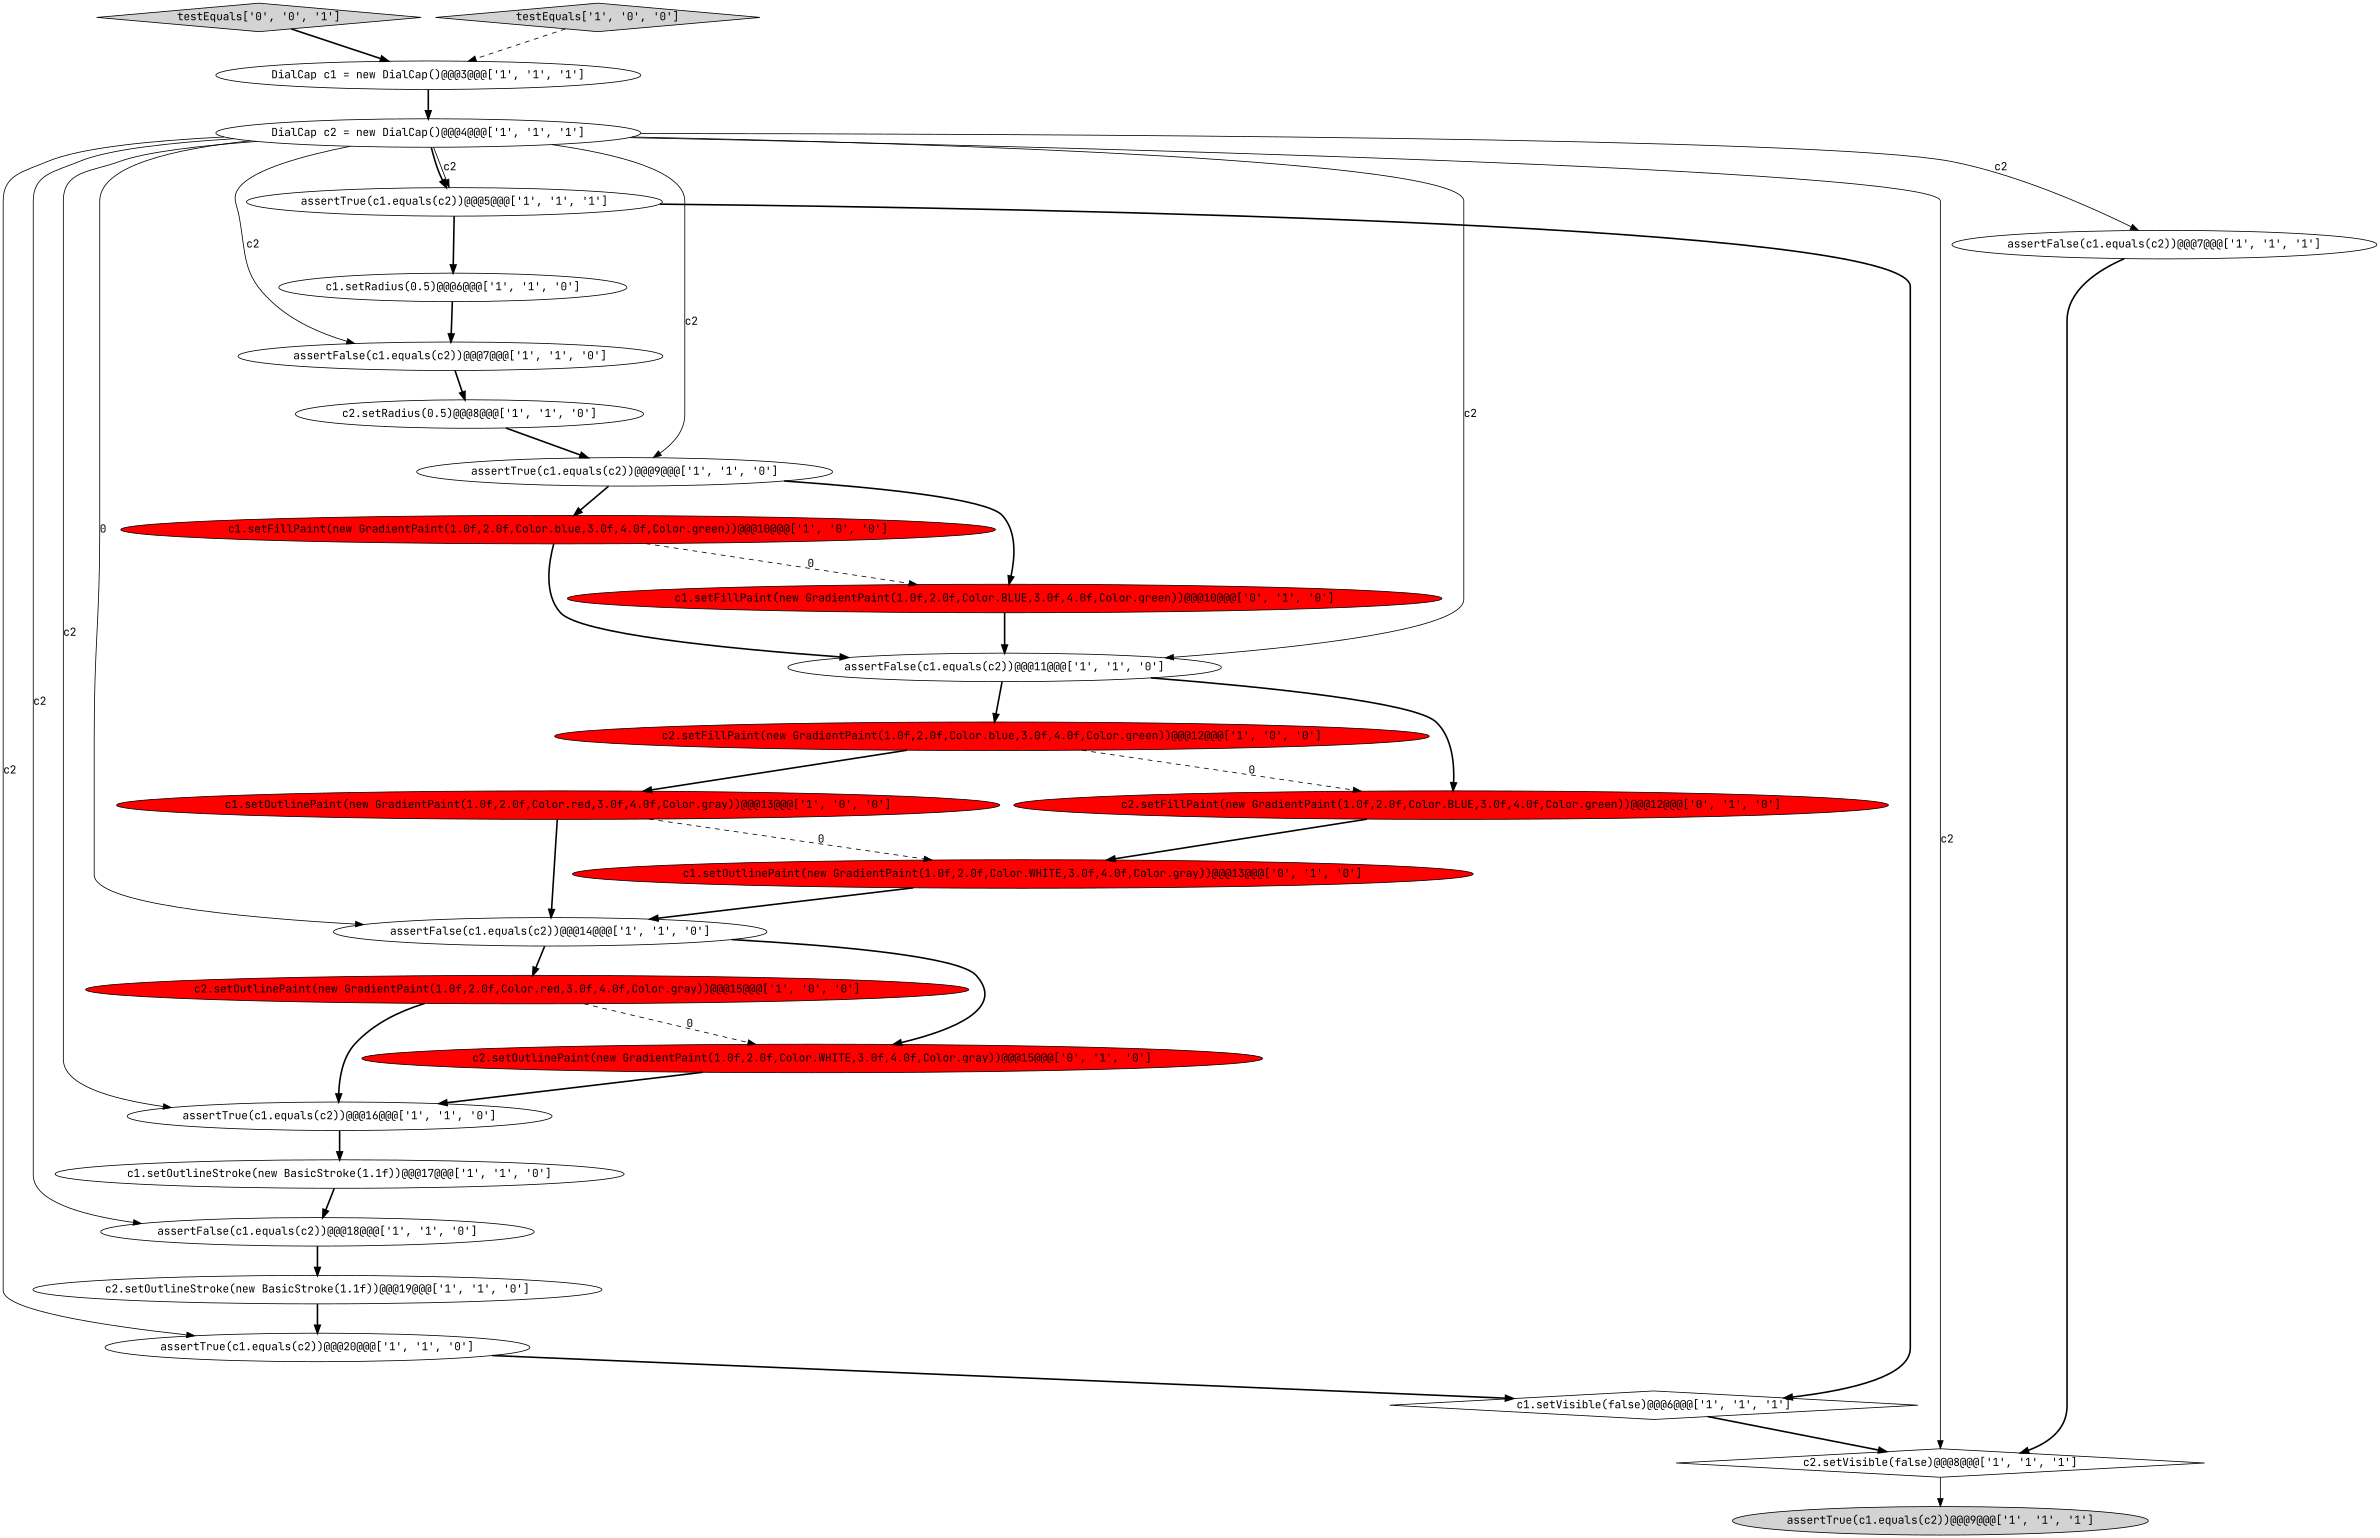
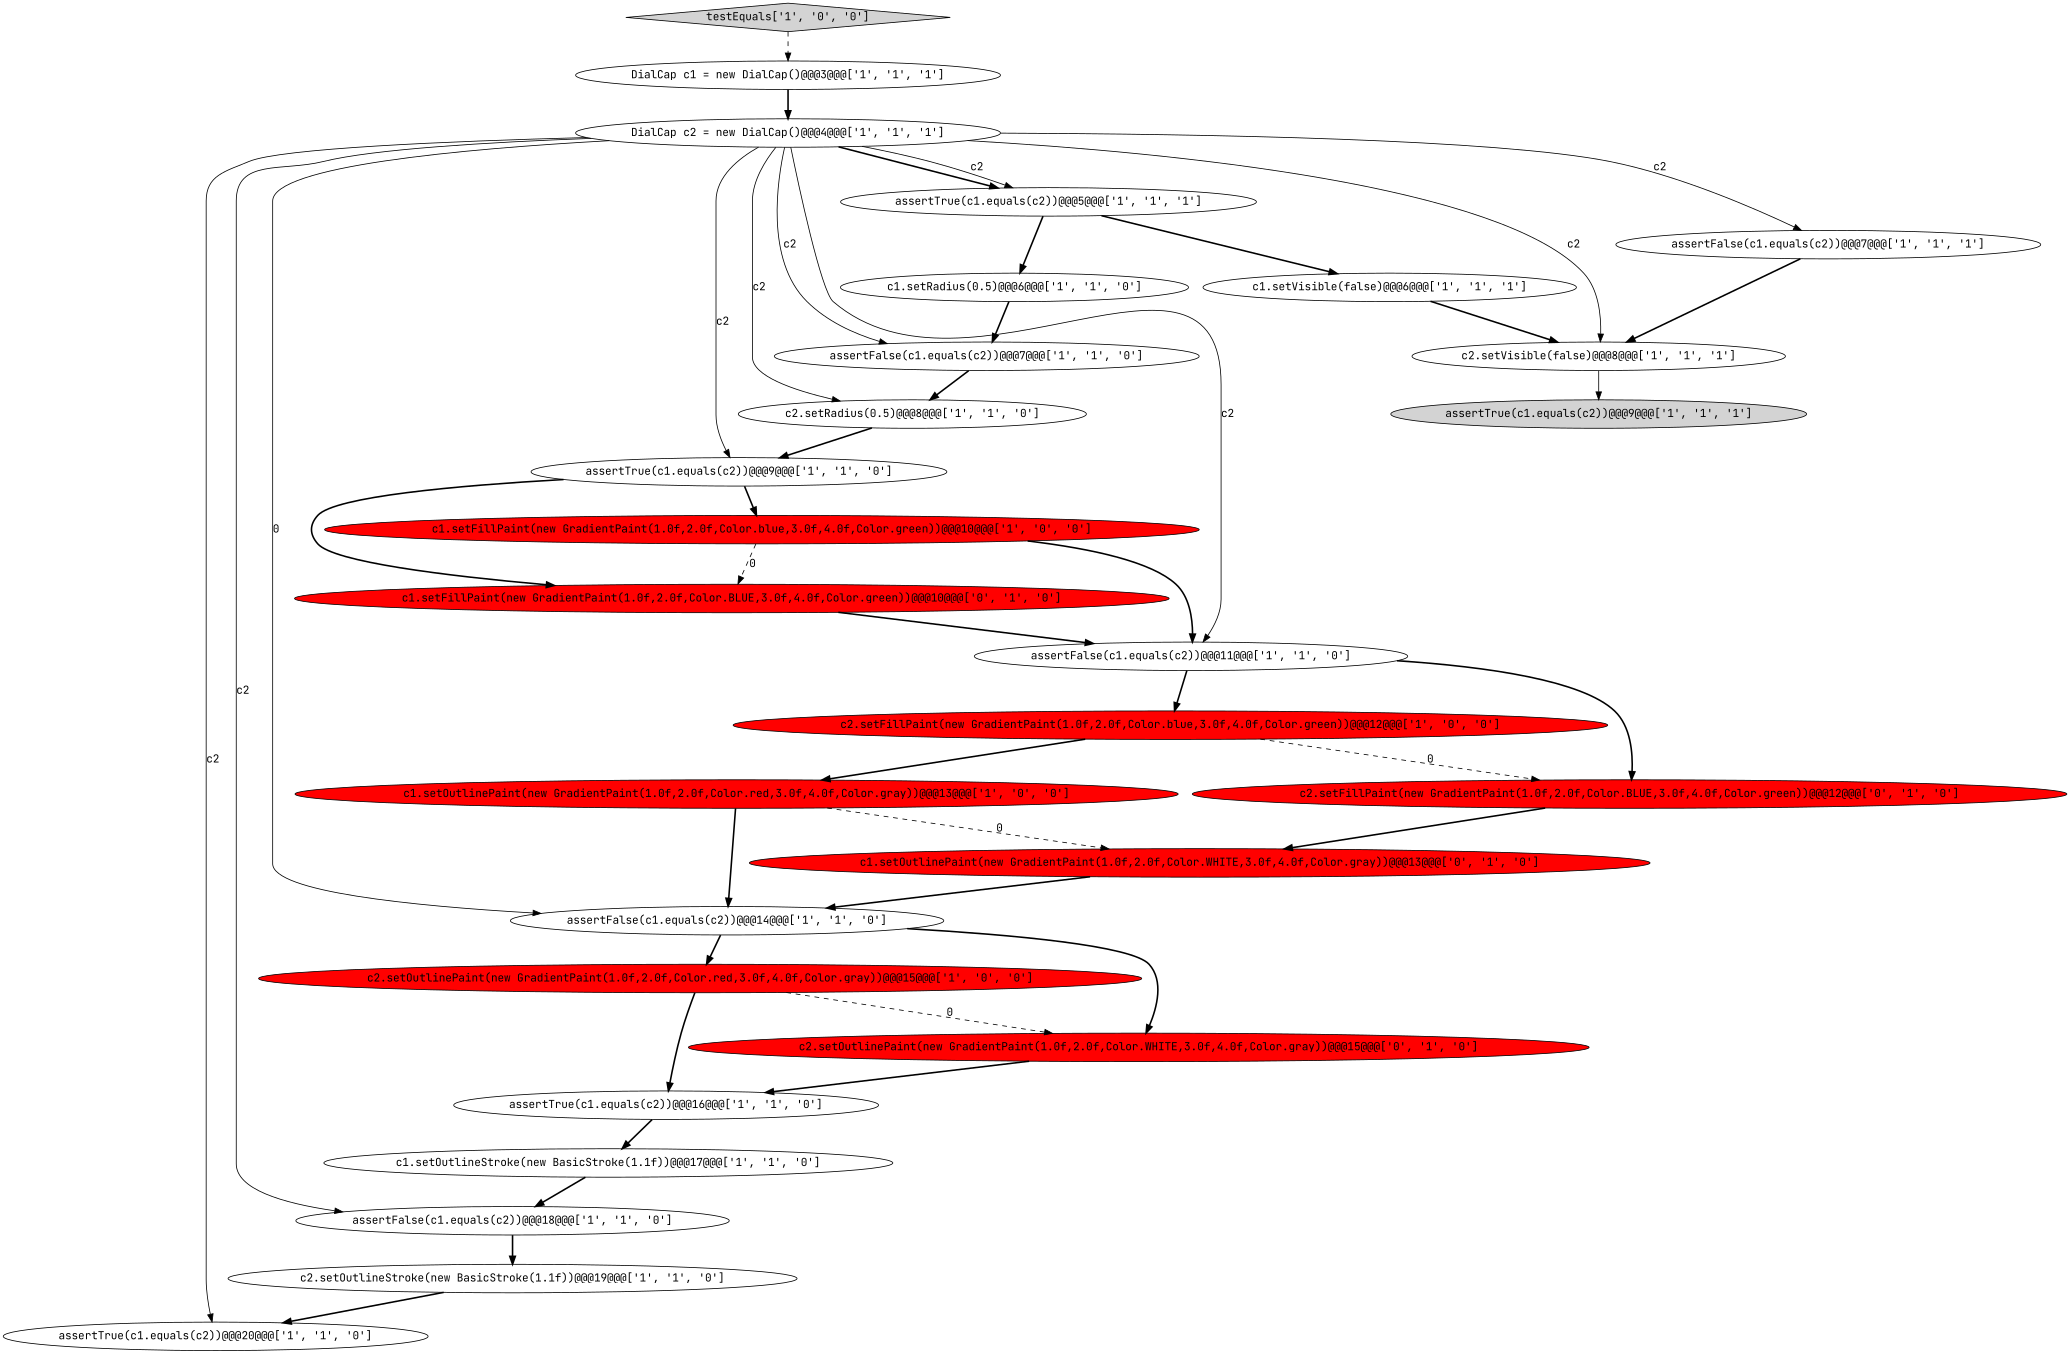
node "testEquals['0', '0', '1']": removed
edge "DialCap c2 = new DialCap()@@@4@@@['1', '1', '1']" -> "assertTrue(c1.equals(c2))@@@16@@@['1', '1', '0']": now "DialCap c2 = new DialCap()@@@4@@@['1', '1', '1']" -> "c2.setRadius(0.5)@@@8@@@['1', '1', '0']"
edge "assertTrue(c1.equals(c2))@@@20@@@['1', '1', '0']" -> "c1.setVisible(false)@@@6@@@['1', '1', '1']": removed
node "c1.setVisible(false)@@@6@@@['1', '1', '1']": shape diamond -> ellipse
node "c2.setVisible(false)@@@8@@@['1', '1', '1']": shape diamond -> ellipse
